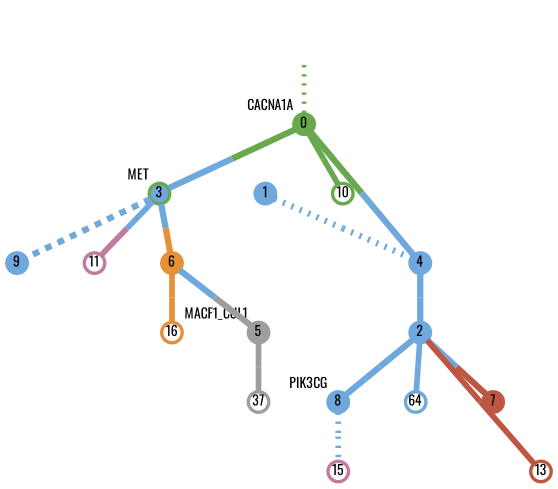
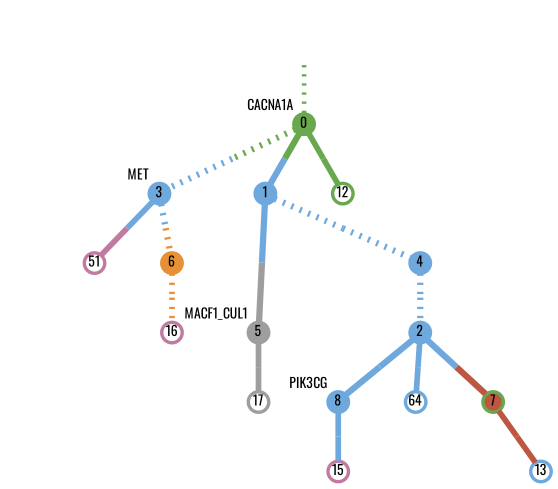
edge "0 CACNA1A" -> "3 MET": style bold -> dotted
edge "0 CACNA1A" -> "4": now "0 CACNA1A" -> "1"
node "3 MET": color #6aa84fff -> #6fa8dcff
node "10": label "10" -> "12"
edge "3 MET" -> "6": style bold -> dotted
node "9": removed
node "11": label "11" -> "51"
edge "6" -> "16": style bold -> dotted
edge "6" -> "5 MACF1_CUL1": now "1" -> "5 MACF1_CUL1"
edge "4" -> "2": style bold -> dotted
node "16": color #e69138ff -> #c27ba0ff
node "37": label "37" -> "17"
edge "2" -> "13": now "7" -> "13"
node "7": color #be5742ff -> #6aa84fff
edge "8 PIK3CG" -> "15": style dotted -> bold
node "13": color #be5742ff -> #6fa8dcff
